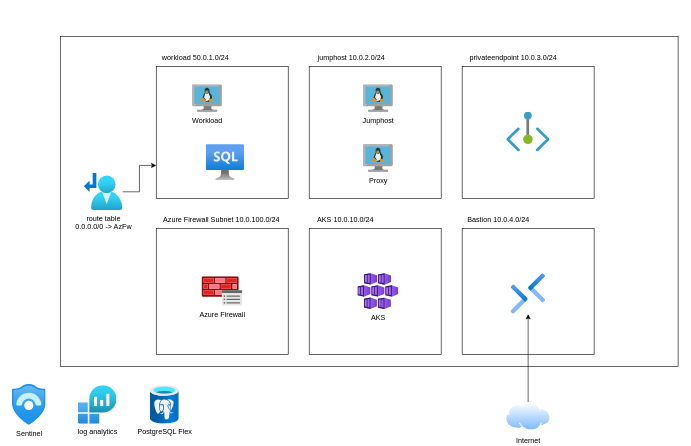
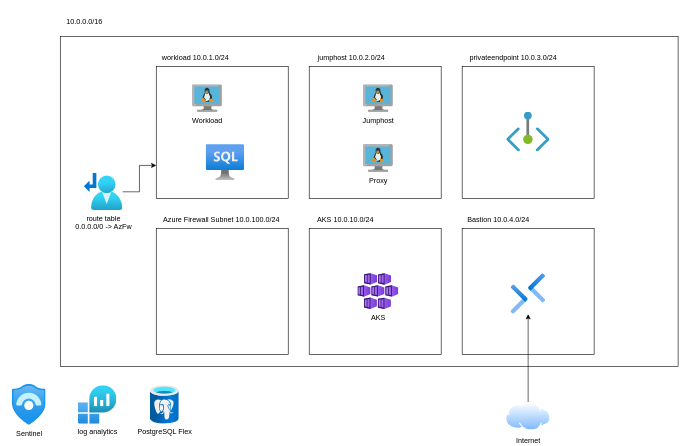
node "10.0.0.0/16": added
node "workload 50.0.1.0/24": label "workload 50.0.1.0/24" -> "workload 10.0.1.0/24"
node "Azure Firewall": removed
